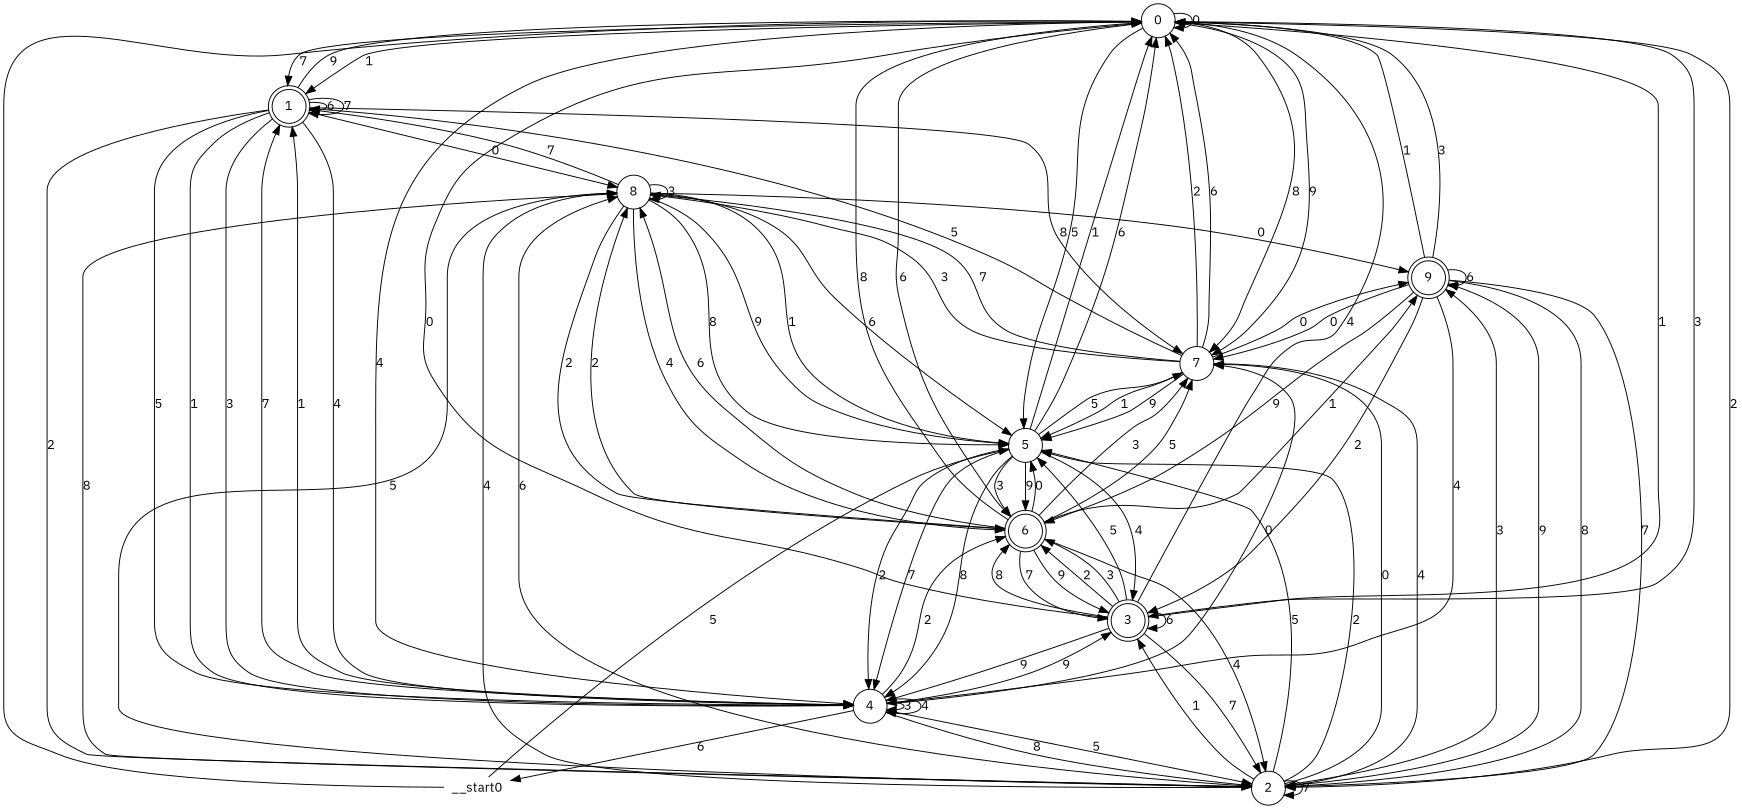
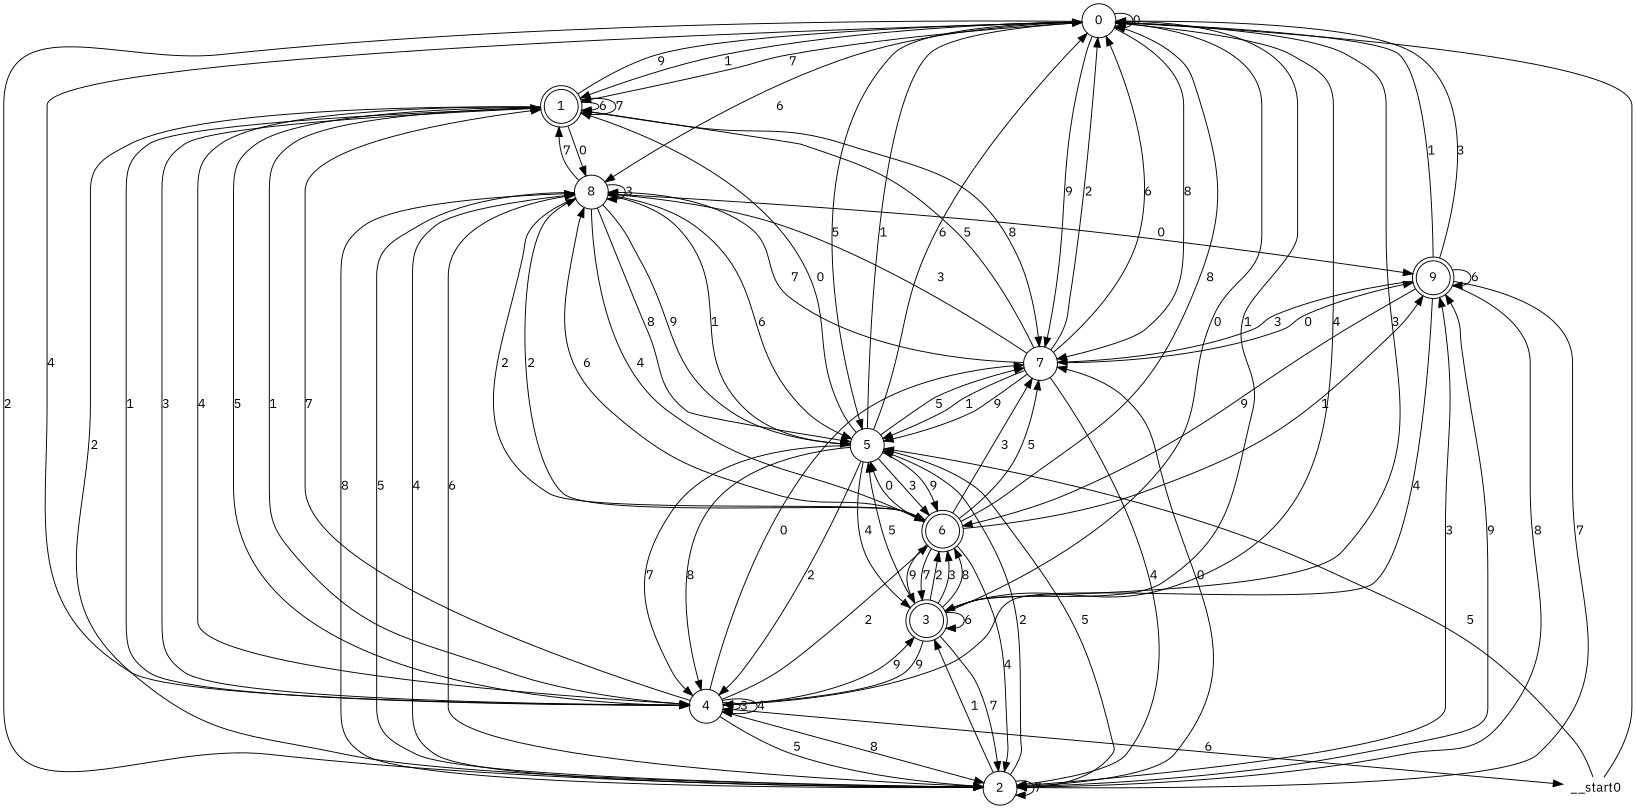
edge "0" -> "6": now "0" -> "8"
edge "5" -> "1": added, label "0"
edge "9" -> "7": label "0" -> "3"
edge "9" -> "3": removed, label "2"
